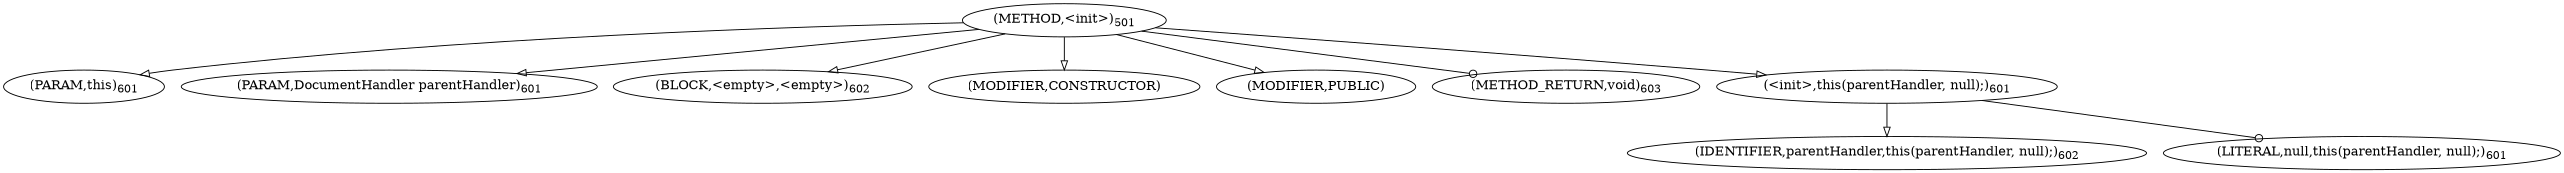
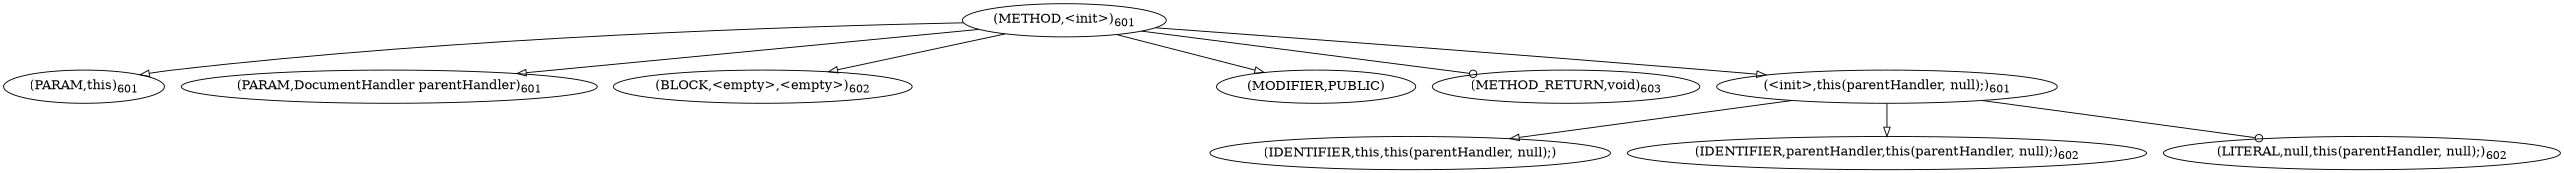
node "(METHOD,<init>)": text "501" -> "601"
node "(MODIFIER,CONSTRUCTOR)": removed
node "(LITERAL,null,this(parentHandler, null);)": text "601" -> "602"
node "(IDENTIFIER,this,this(parentHandler, null);)": added
